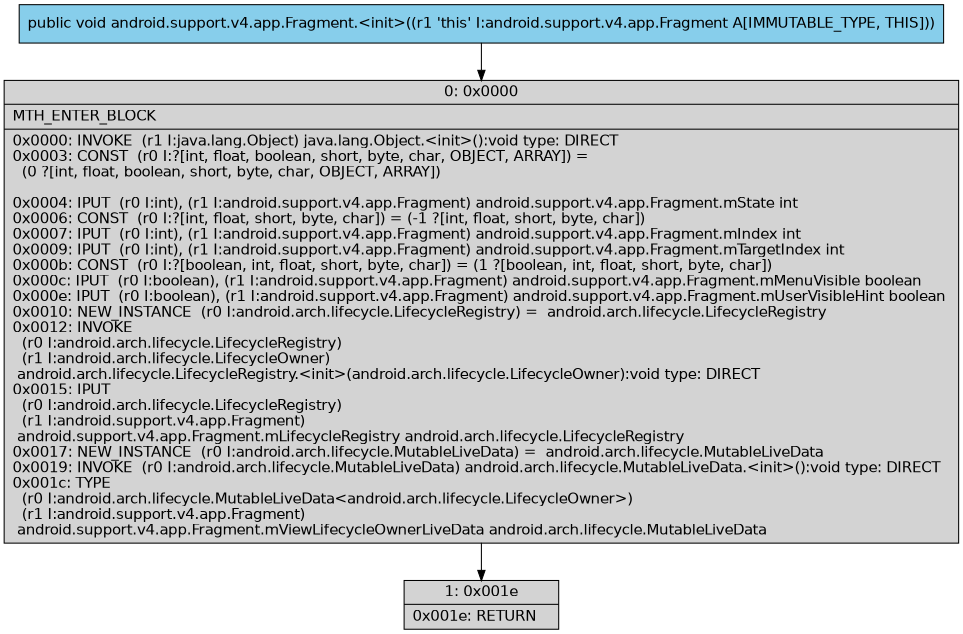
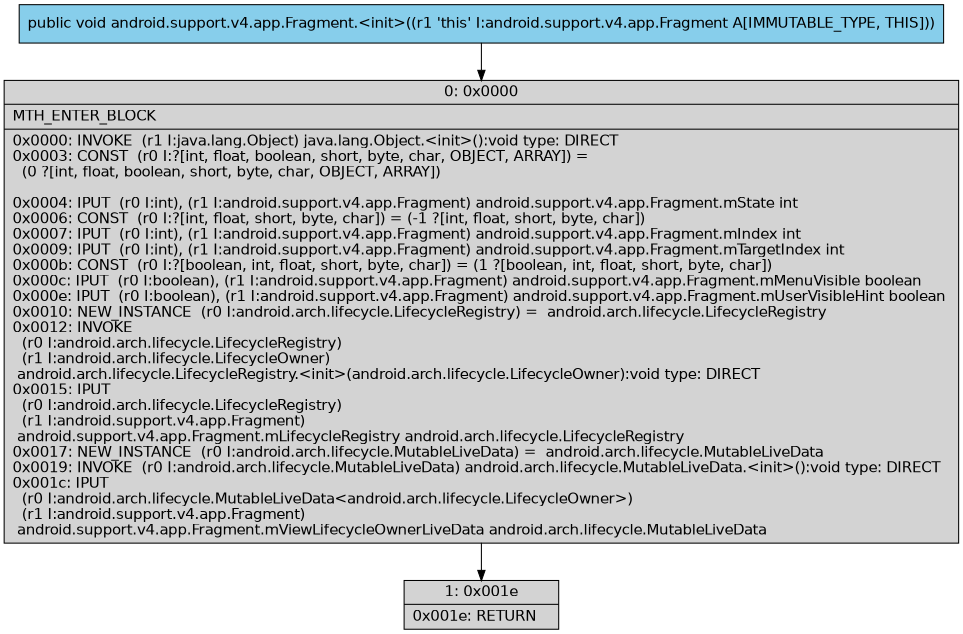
node "0: 0x0000": text "0x001c: TYPE" -> "0x001c: IPUT"
